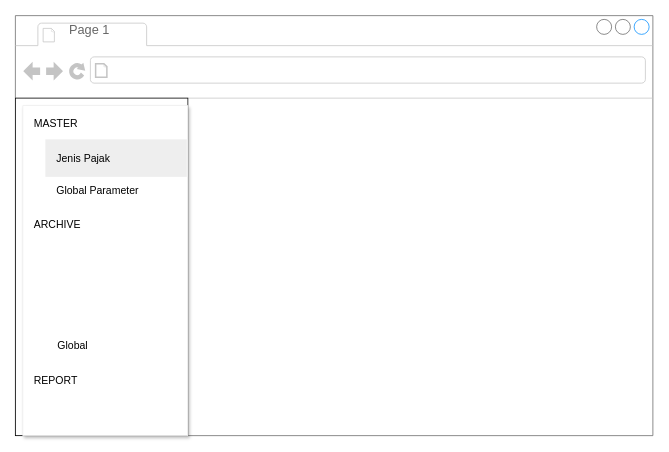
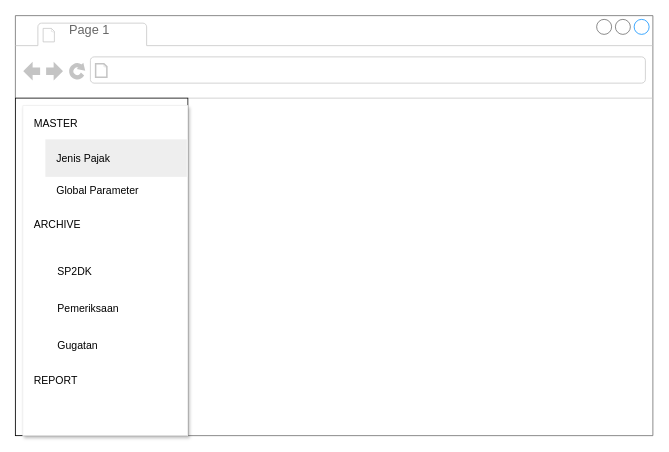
node "SP2DK": added
node "Pemeriksaan": added
node "Global": label "Global" -> "Gugatan"
